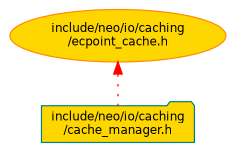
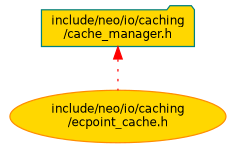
edge "include/neo/io/caching /cache_manager.h" -> "include/neo/io/caching /ecpoint_cache.h": reversed
